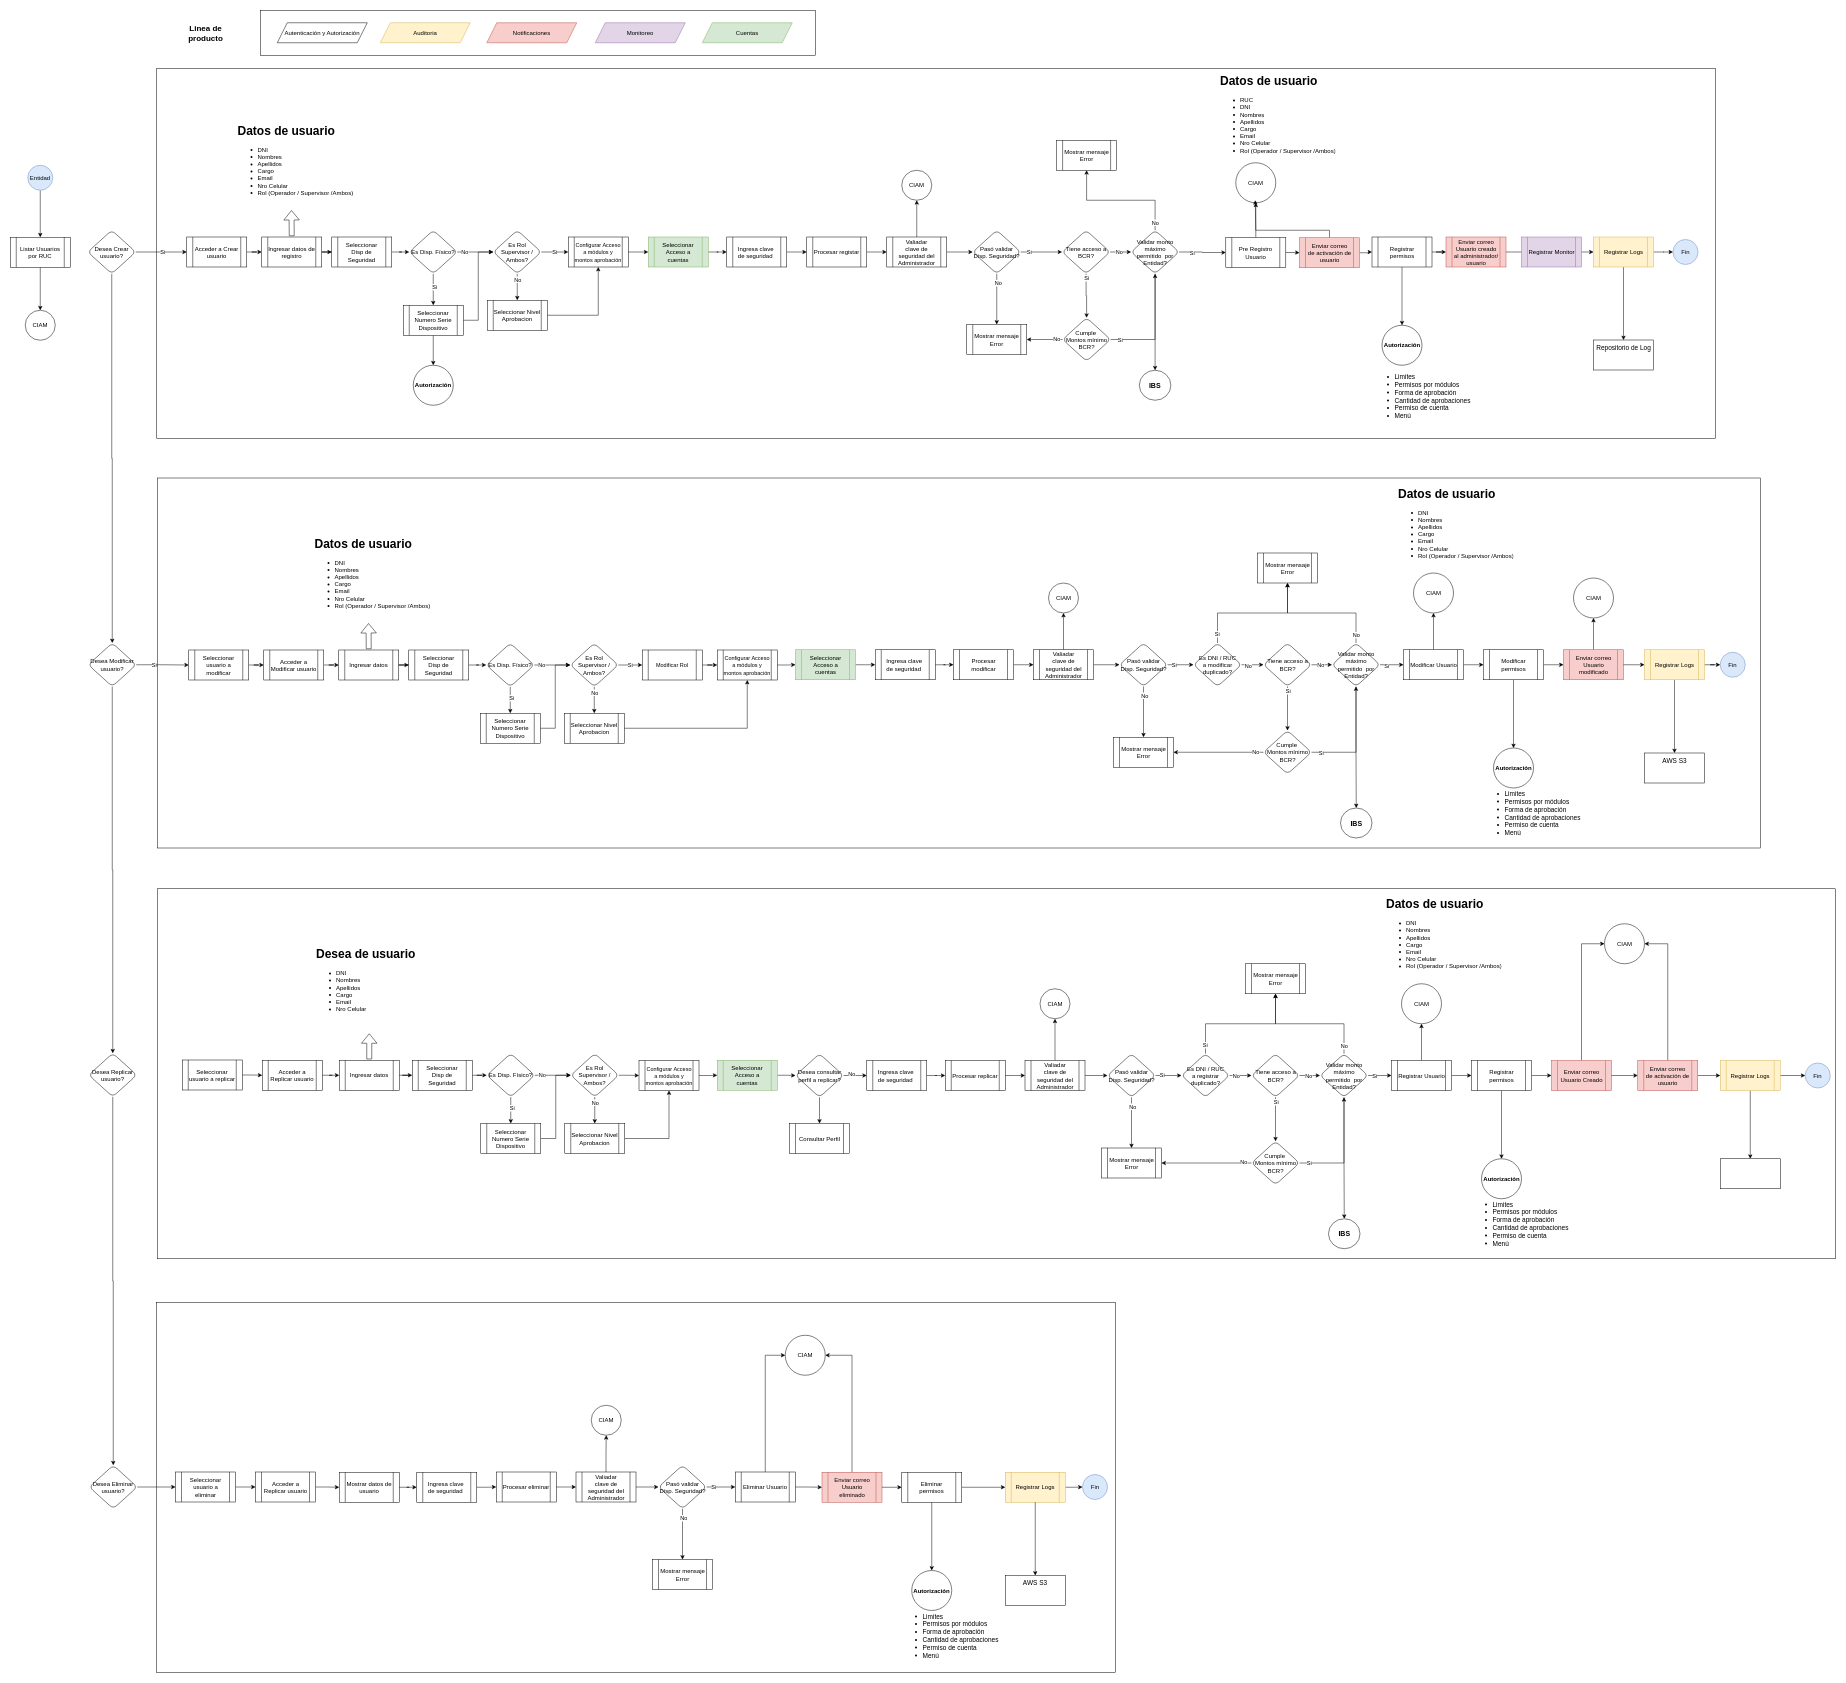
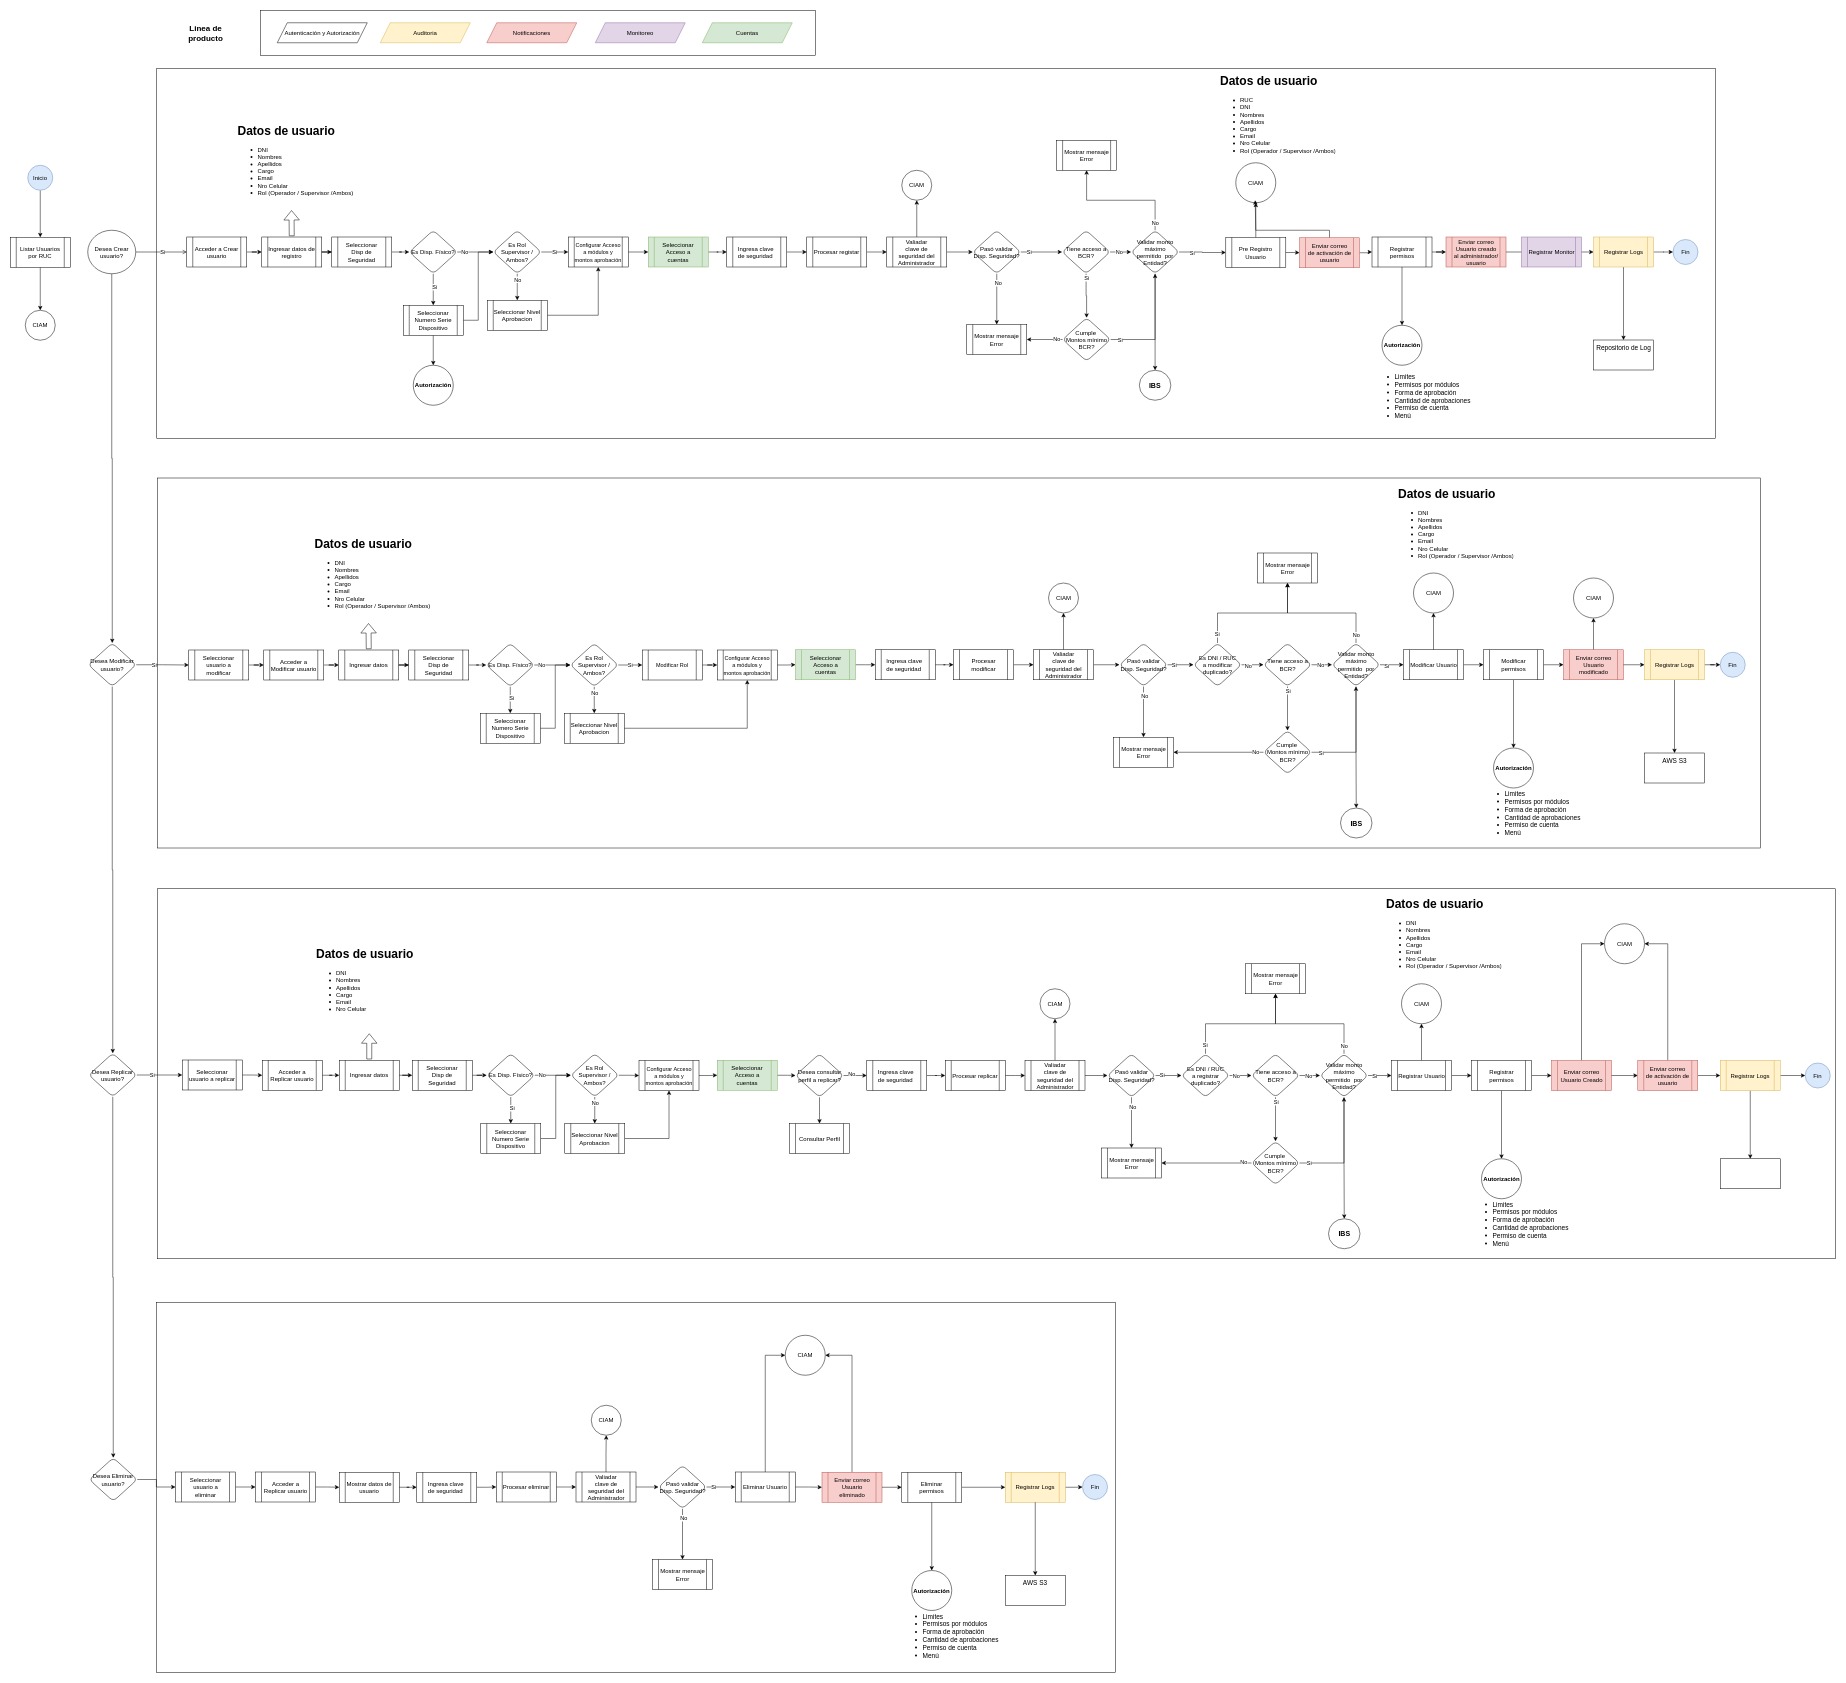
node "Entidad": label "Entidad" -> "Inicio"
node "Desea Crear usuario?": shape diamond -> ellipse
edge "Desea Crear usuario?" -> "Acceder a Crear usuario": arrowhead classic -> open
node "Desea de usuario DNI Nombres Apellidos Cargo Email Nro Celular": label "Desea de usuario DNI Nombres Apellidos Cargo Email Nro Celular" -> "Datos de usuario DNI Nombres Apellidos Cargo Email Nro Celular"
edge "Desea Replicar usuario?" -> "Seleccionar usuario a replicar": added, label "Si"
node "Desea Eliminar usuario?": moved (113, 1487) -> (113, 1480)
